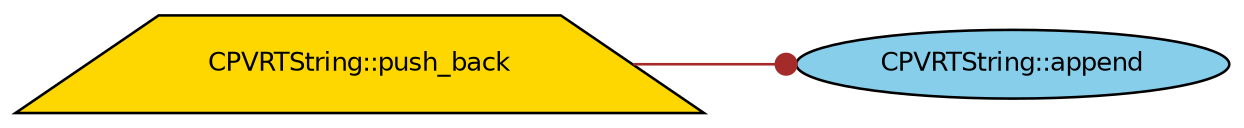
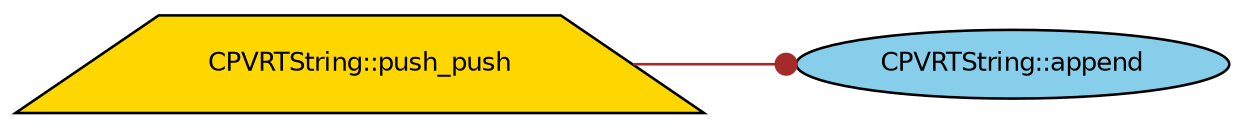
node "CPVRTString::push_back": label "CPVRTString::push_back" -> "CPVRTString::push_push"
